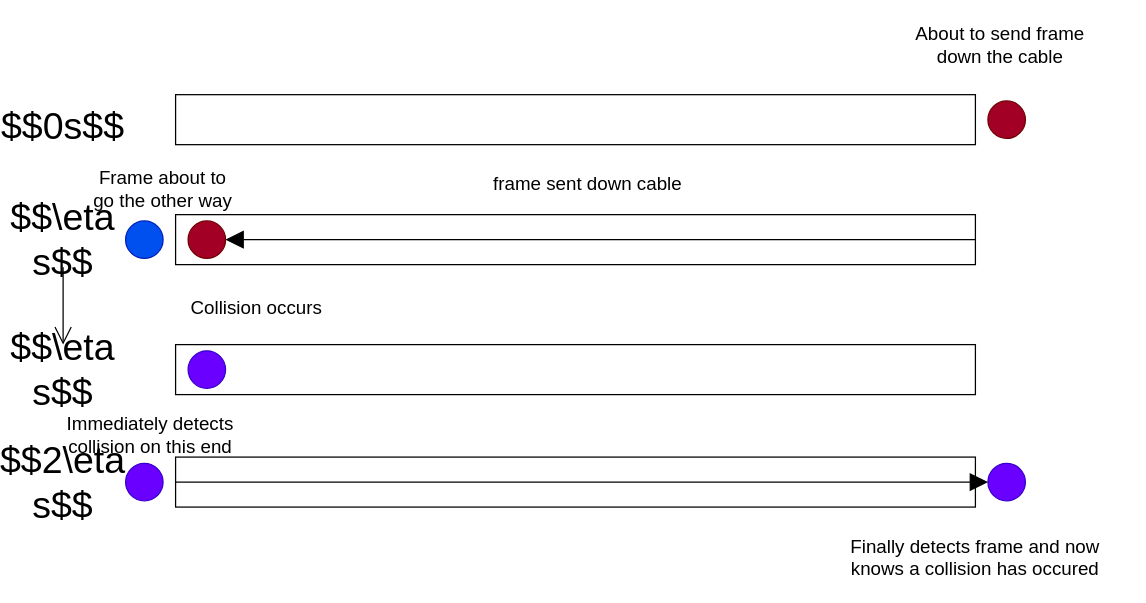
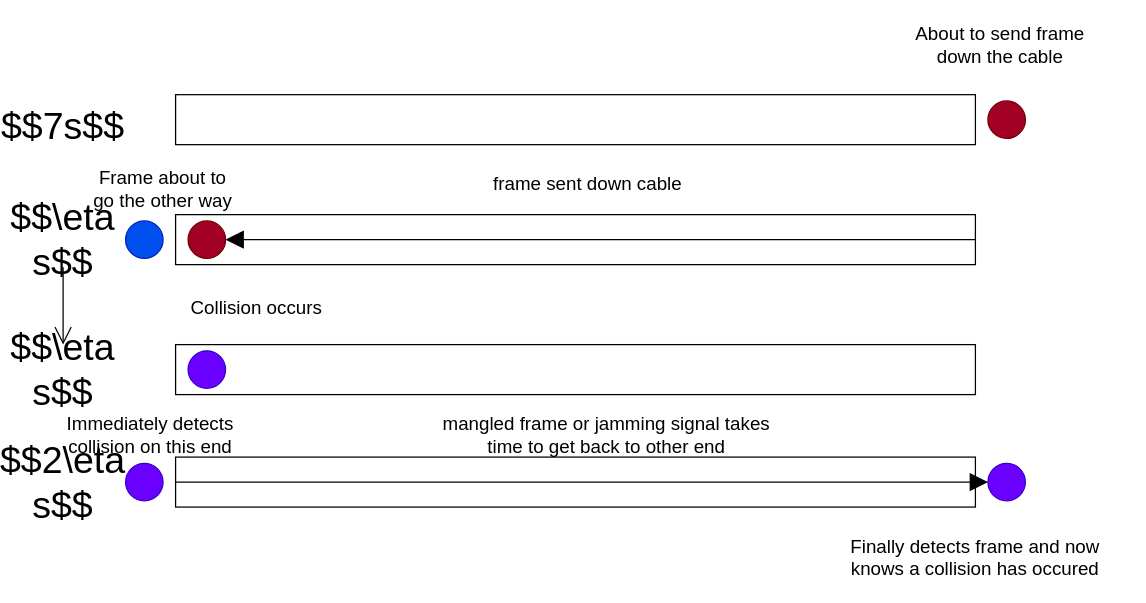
node "$$0s$$": label "$$0s$$" -> "$$7s$$"
node "mangled frame or jamming signal takes time to get back to other end": added
